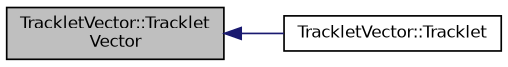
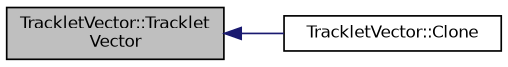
node "TrackletVector::Tracklet": label "TrackletVector::Tracklet" -> "TrackletVector::Clone"
